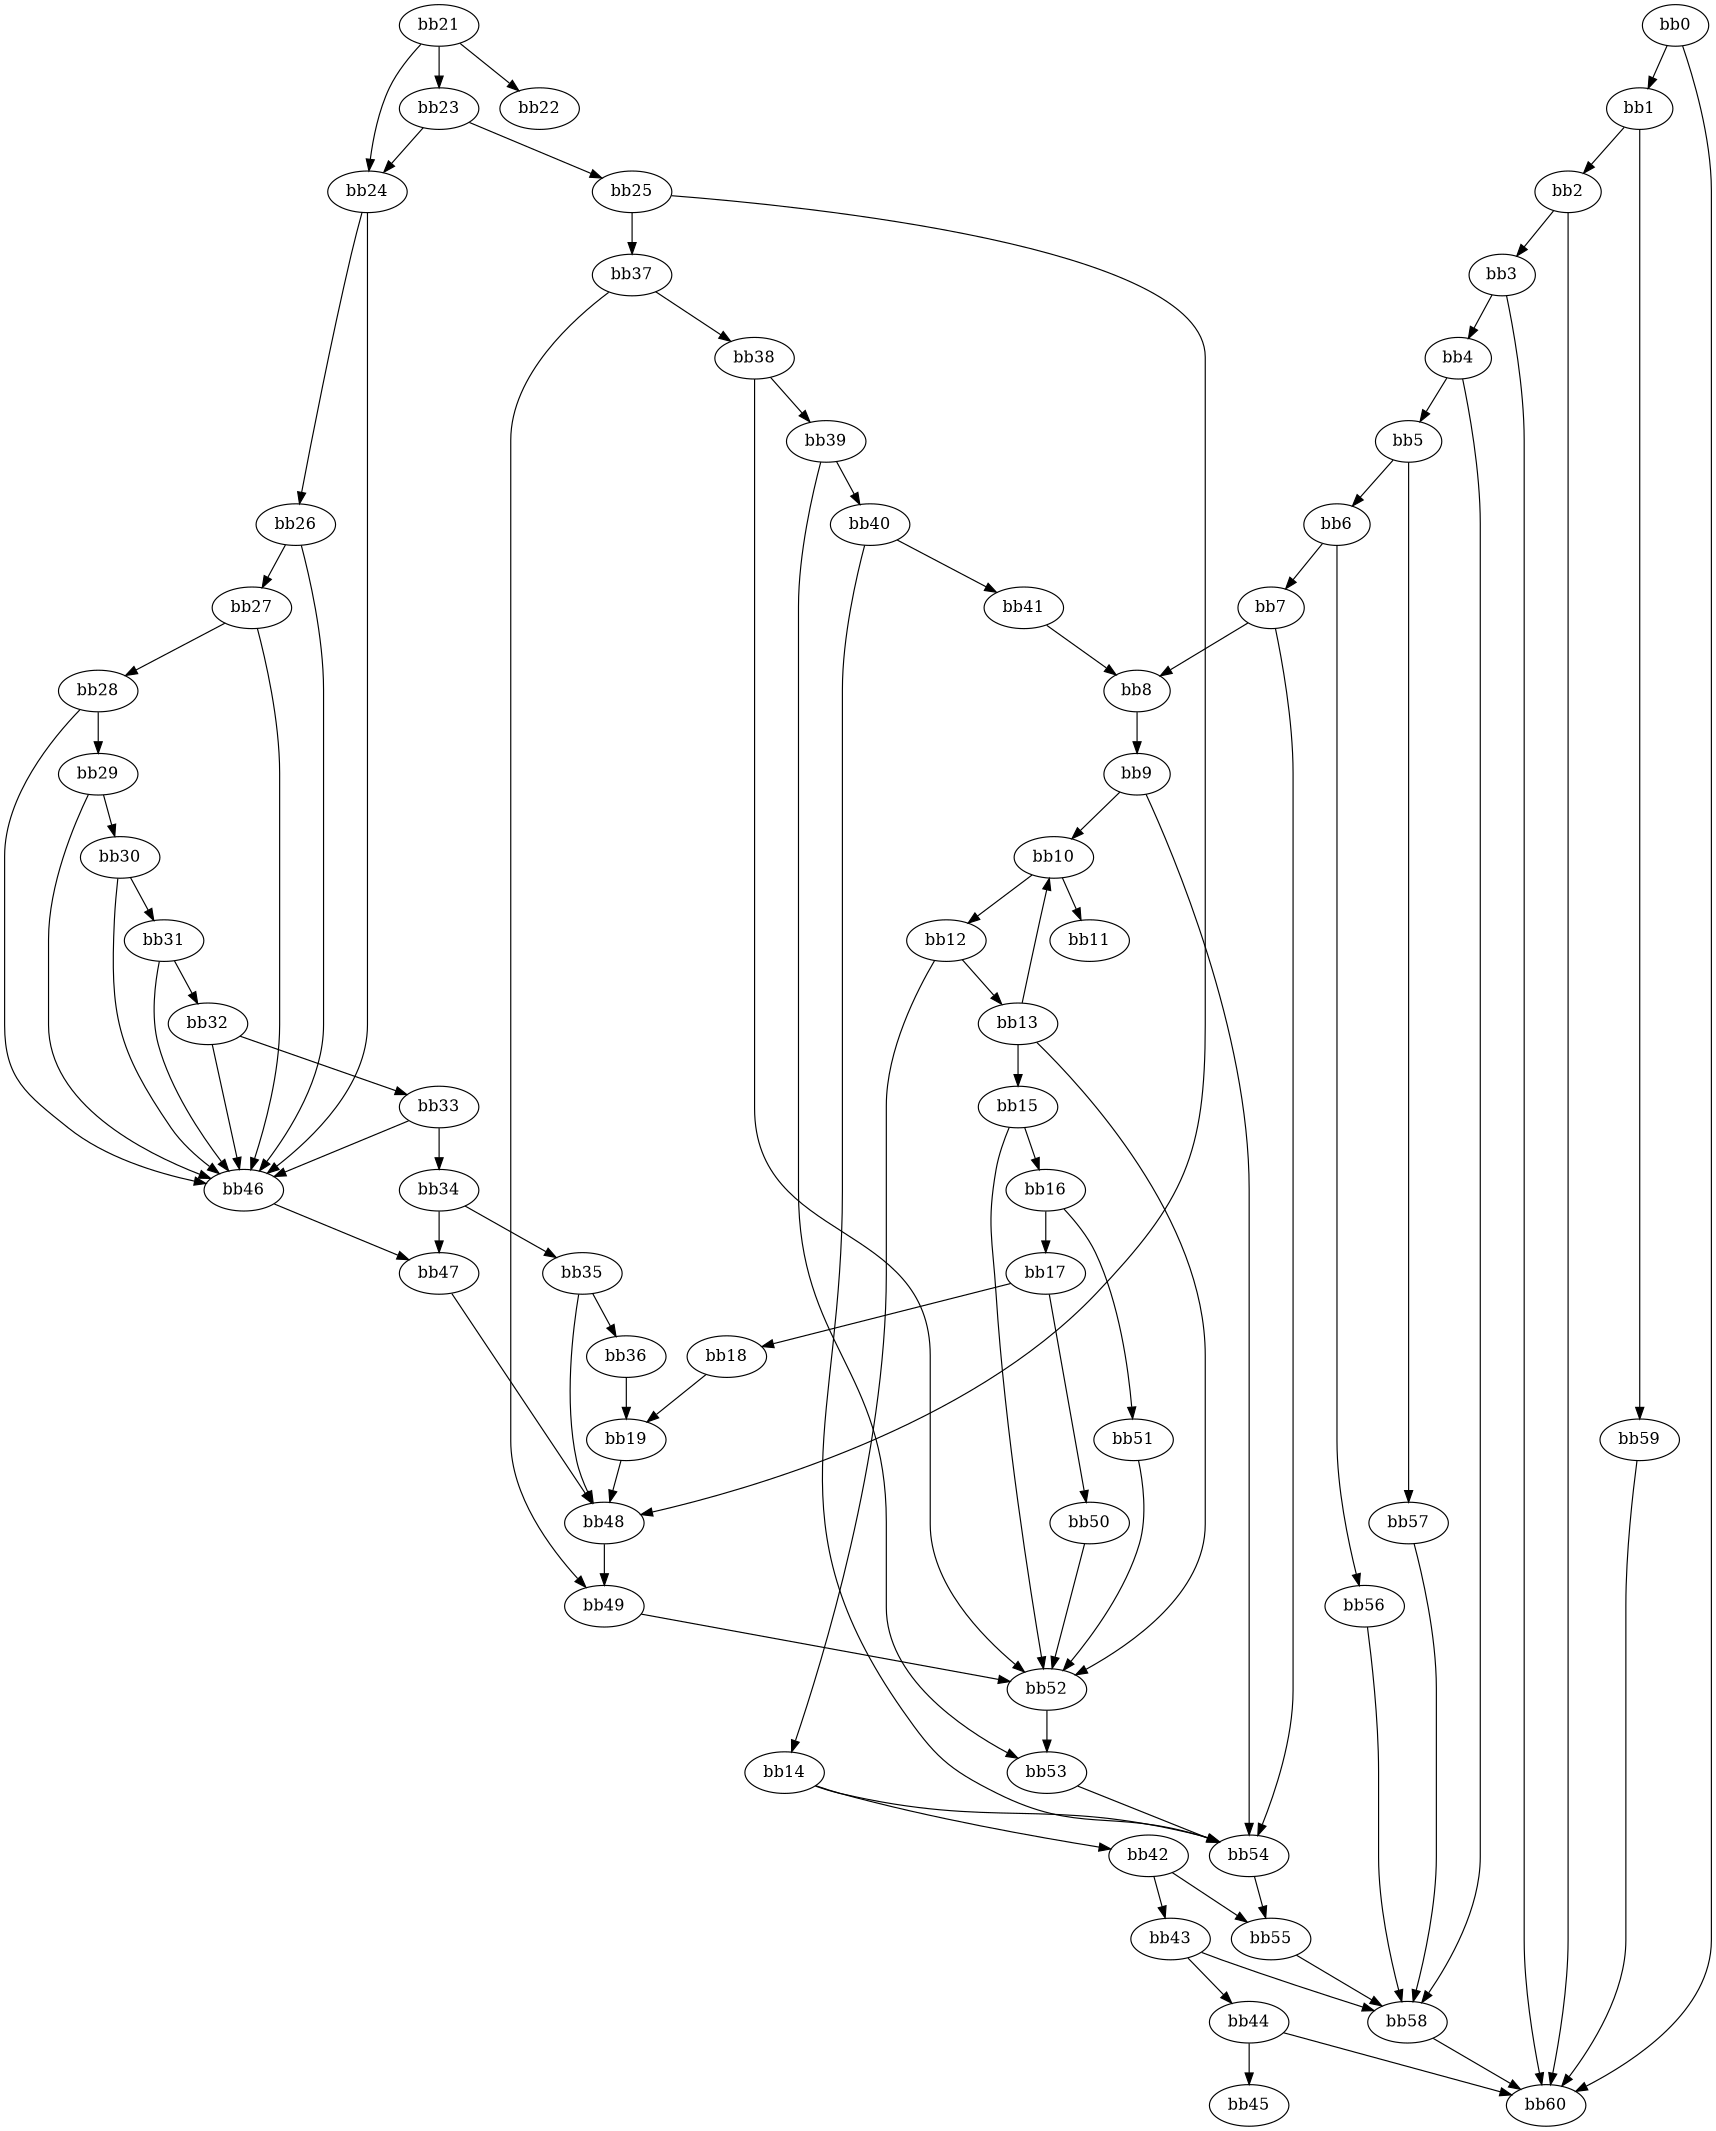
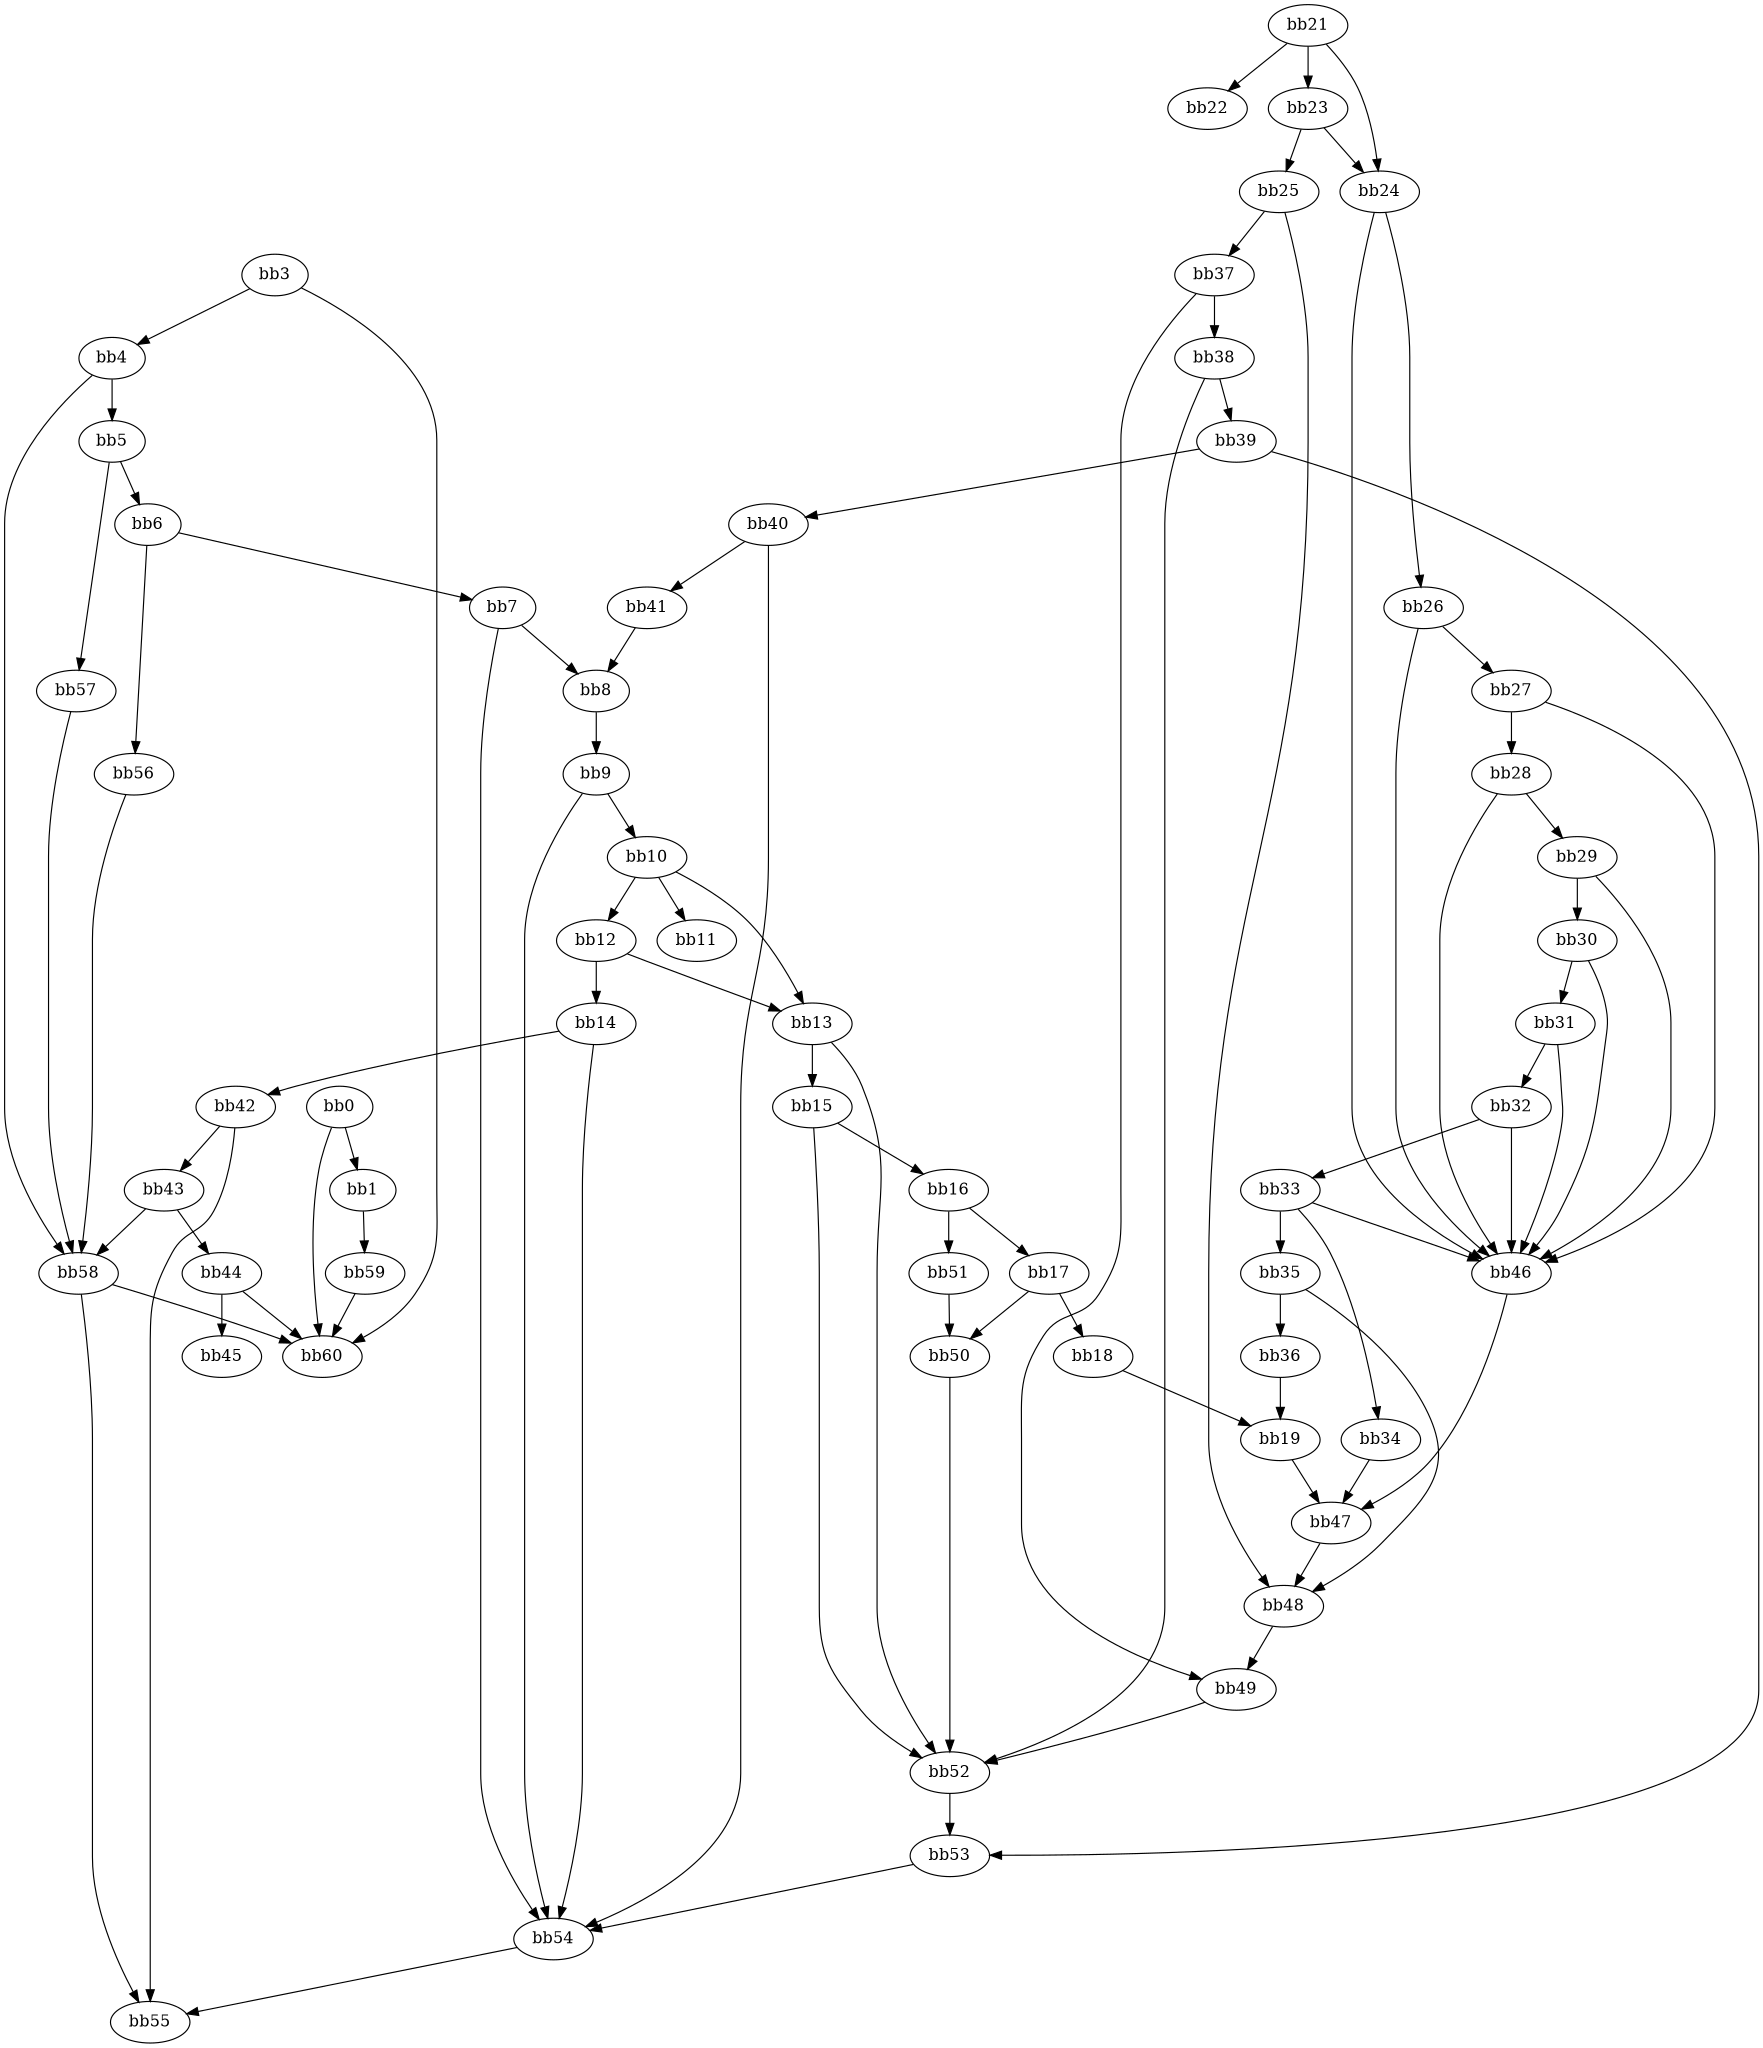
node "bb2": removed
edge "bb13" -> "bb10": reversed
edge "bb34" -> "bb35": now "bb33" -> "bb35"
edge "bb19" -> "bb48": now "bb19" -> "bb47"
edge "bb51" -> "bb52": now "bb51" -> "bb50"
edge "bb55" -> "bb58": reversed
